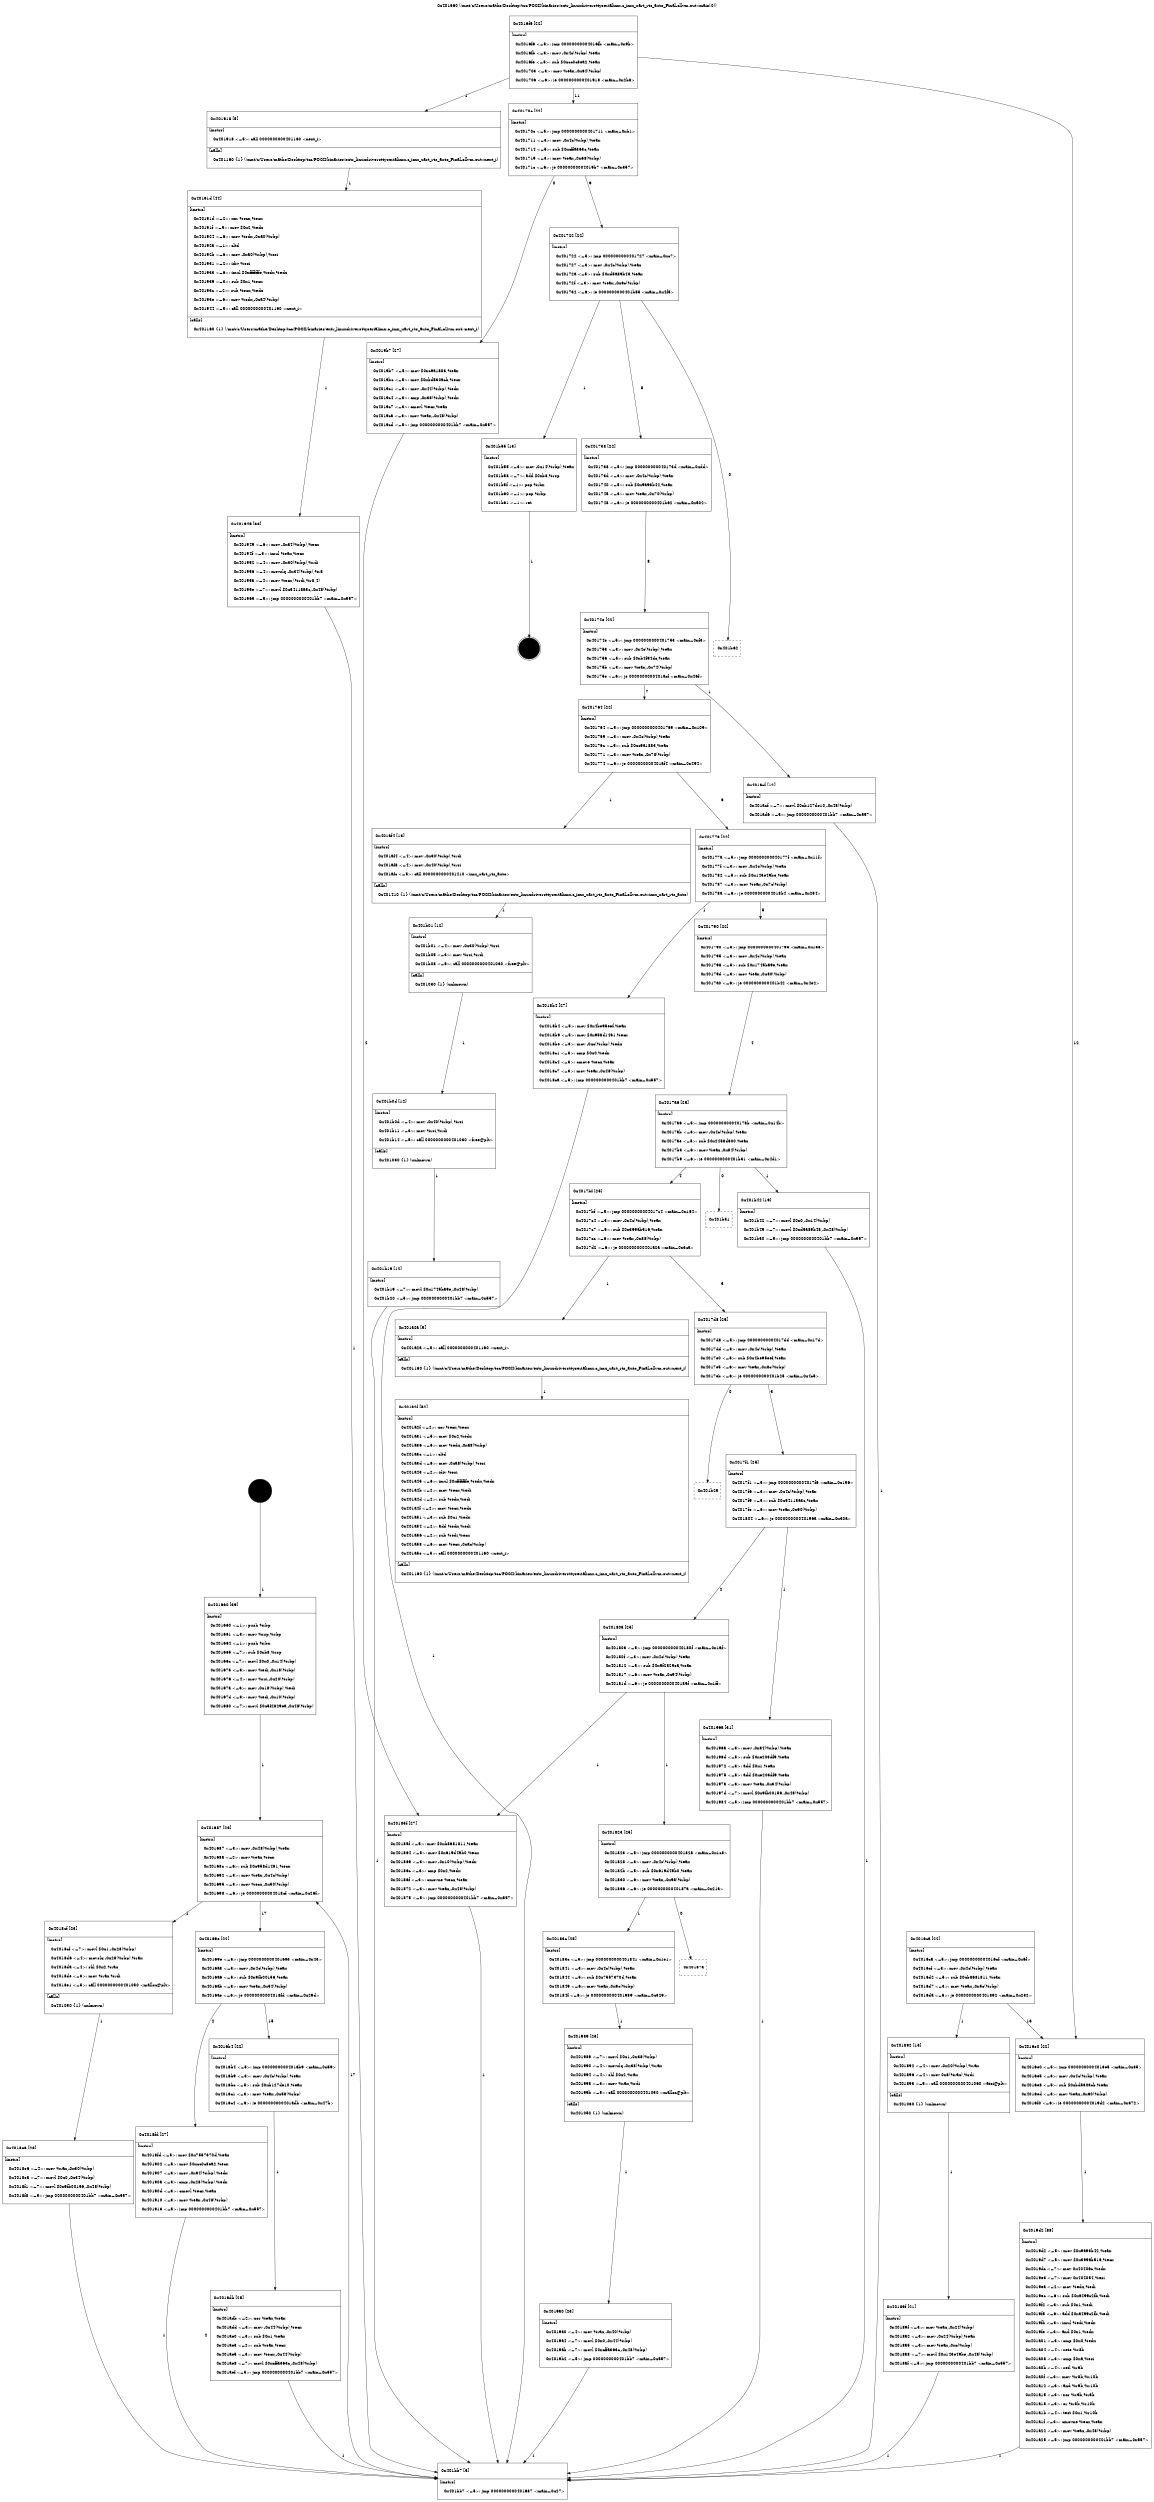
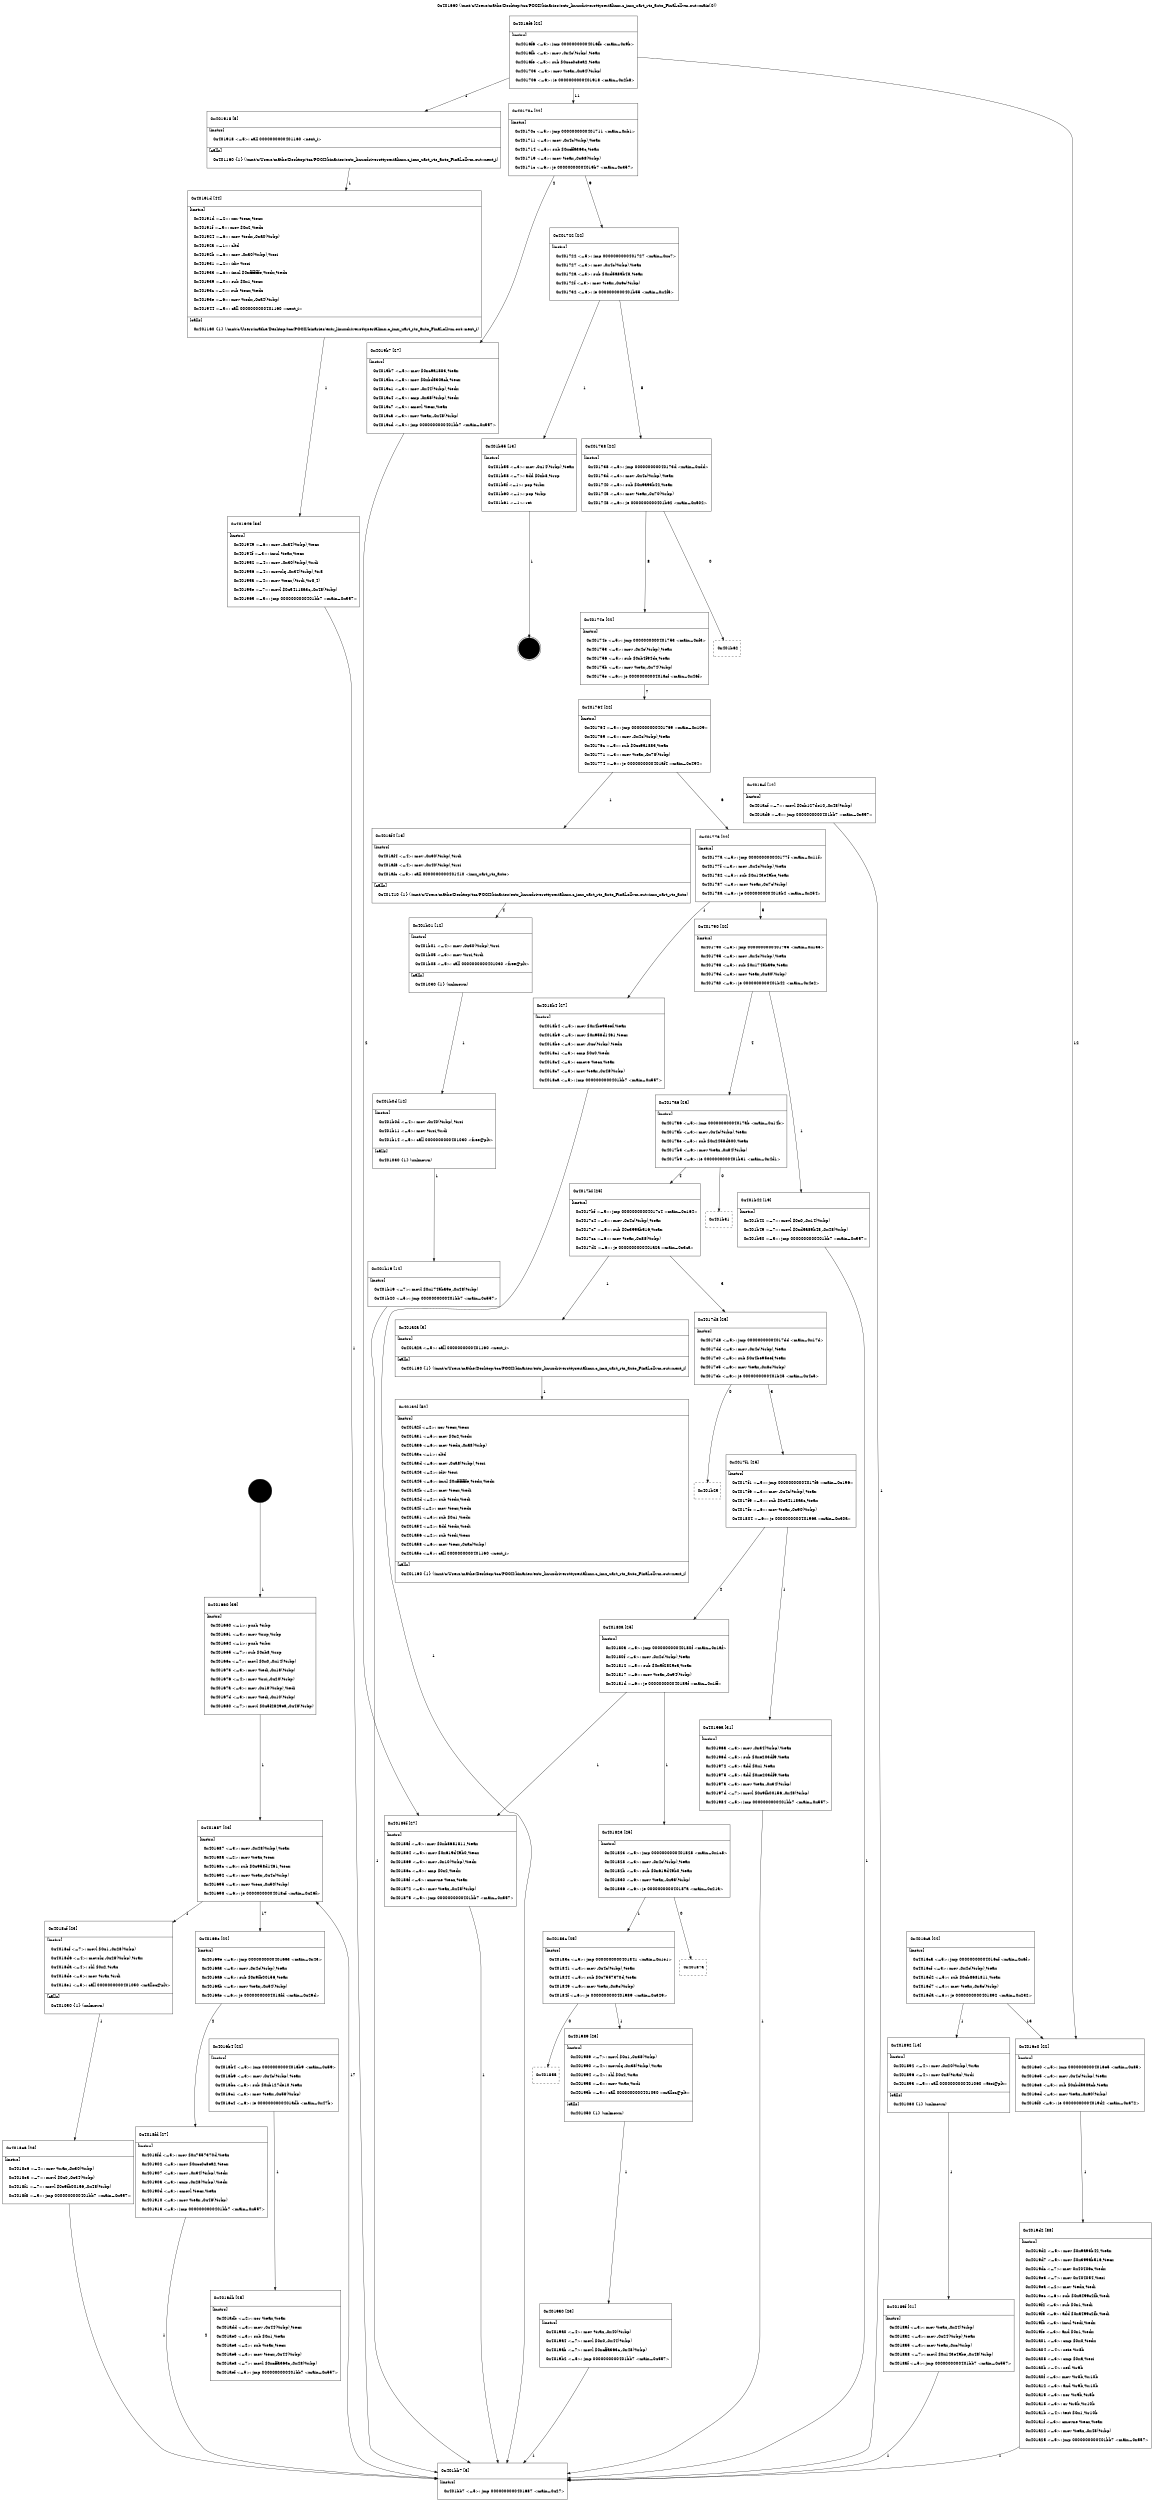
edge "0x40170c [22]" -> "0x4019b7 [27]": label " 0" -> " 2"
edge "0x401722 [22]" -> "0x401b62": now "0x401738 [22]" -> "0x401b62"
edge "0x40174e [22]" -> "0x401acf [12]": removed, label "1"
edge "0x401af4 [13]" -> "0x401b01 [12]": label " 1" -> " 4"
edge "0x4017a6 [25]" -> "0x401b42 [19]": now "0x401790 [22]" -> "0x401b42 [19]"
edge "0x40169e [22]" -> "0x4016b4 [22]": removed, label "15"
node "0x401855": added
edge "0x401adb [25]" -> "0x401bb7 [5]": removed, label "1"
